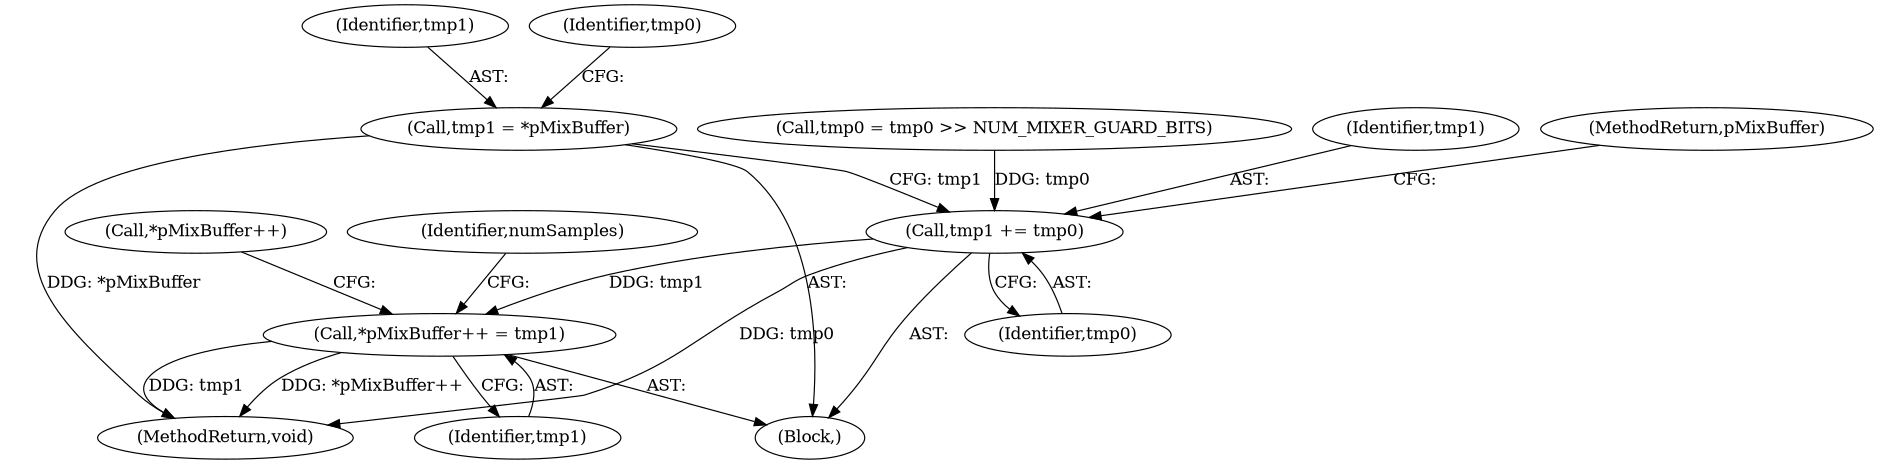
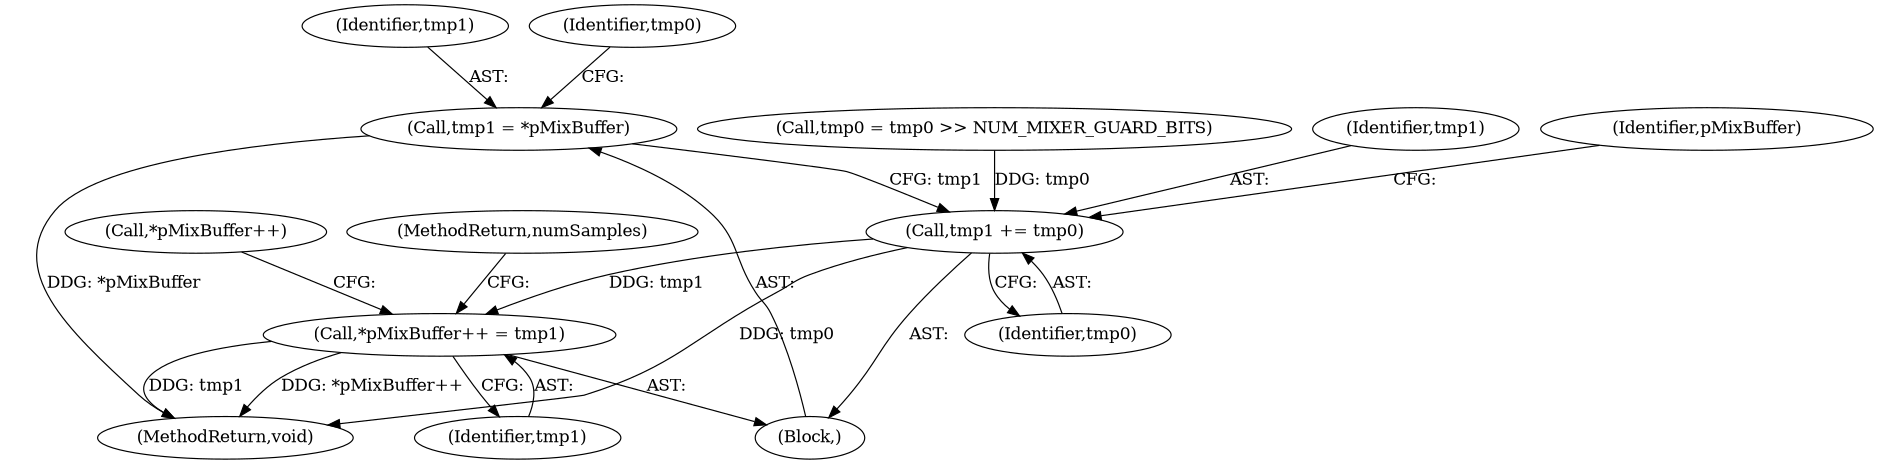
node "(MethodReturn,pMixBuffer)": label "(MethodReturn,pMixBuffer)" -> "(Identifier,pMixBuffer)"
edge "(Call,tmp1 = *pMixBuffer)" -> "(Block,)": reversed
node "(Identifier,numSamples)": label "(Identifier,numSamples)" -> "(MethodReturn,numSamples)"
